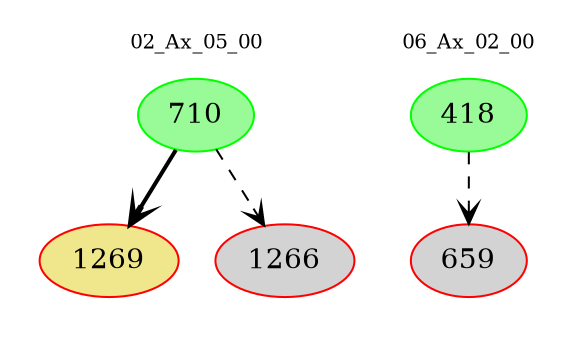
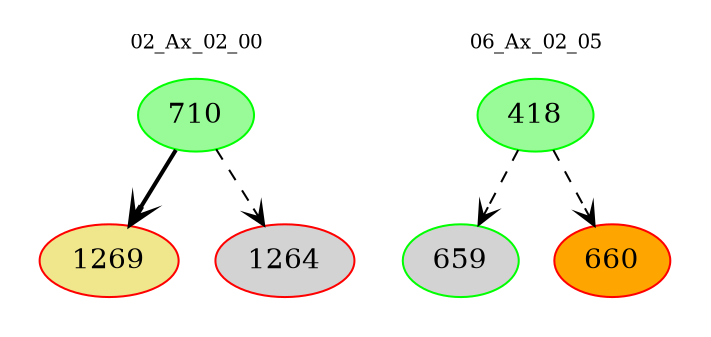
cluster "02_Ax_05_00": label "02_Ax_05_00" -> "02_Ax_02_00"
cluster "06_Ax_02_00": label "06_Ax_02_00" -> "06_Ax_02_05"
node "1266": label "1266" -> "1264"
node "659": color red -> green
node "660": added
